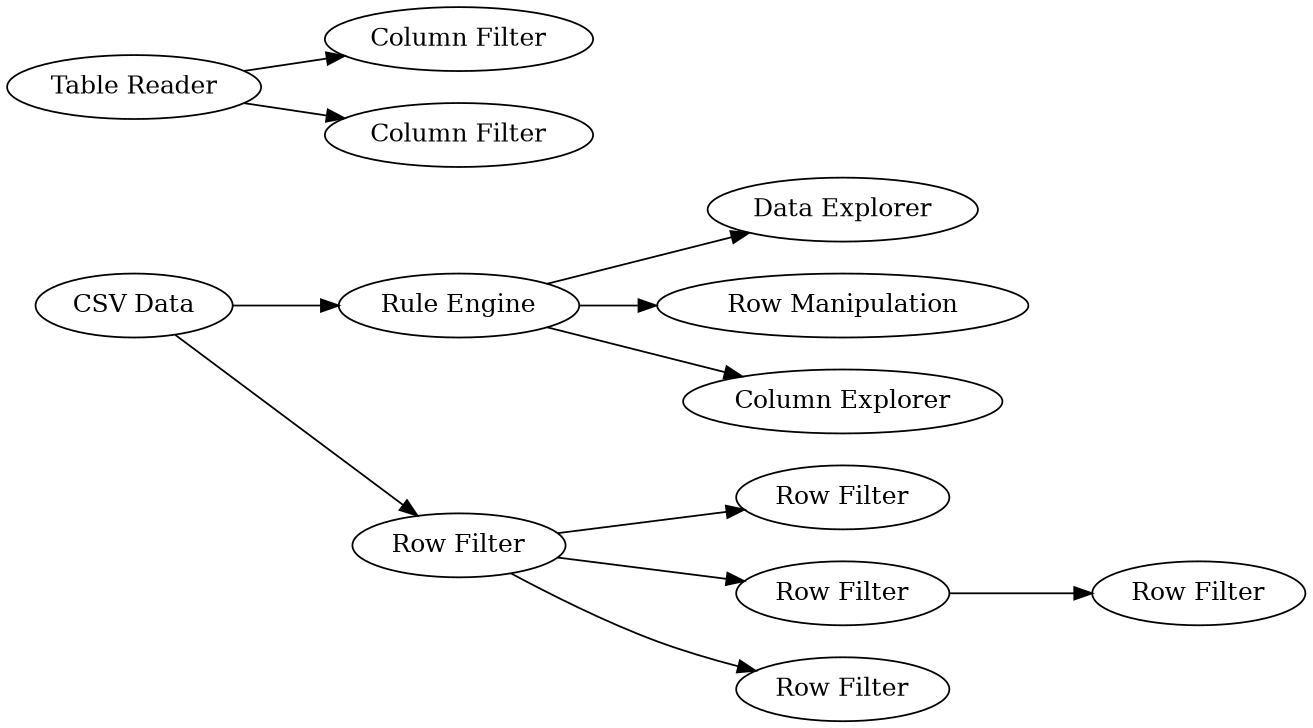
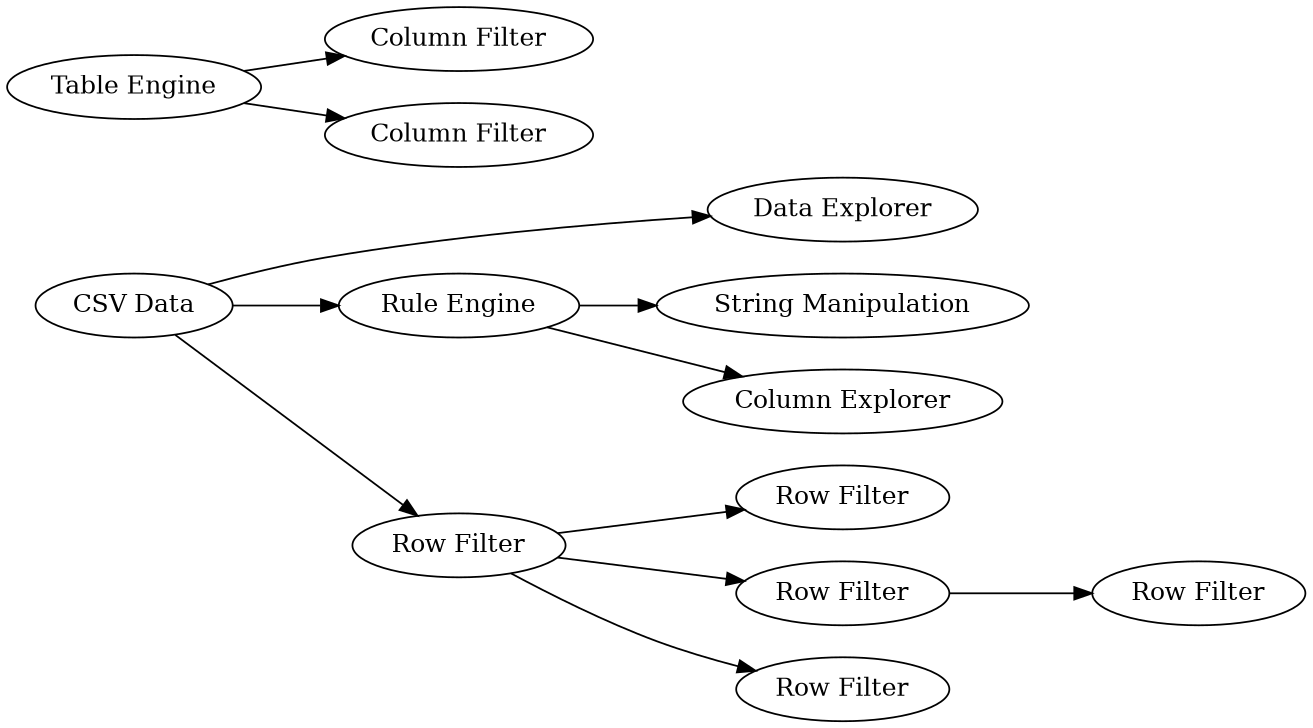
node "Table Reader": label "Table Reader" -> "Table Engine"
edge "Rule Engine" -> "Data Explorer": now "CSV Data" -> "Data Explorer"
node "Row Manipulation": label "Row Manipulation" -> "String Manipulation"
